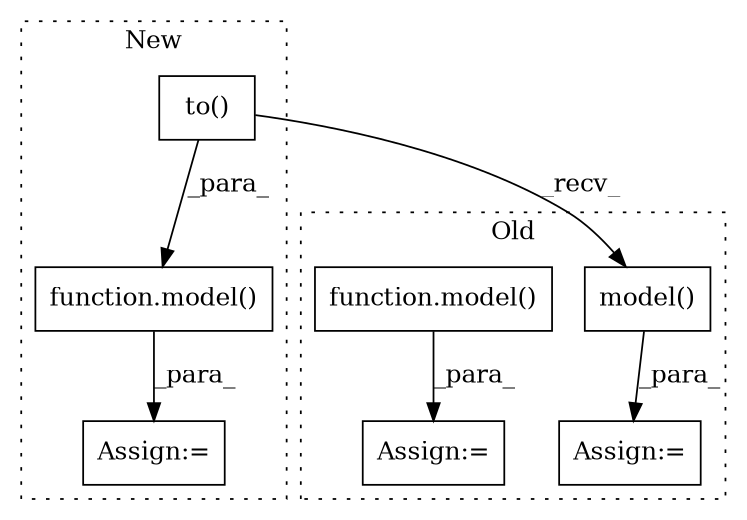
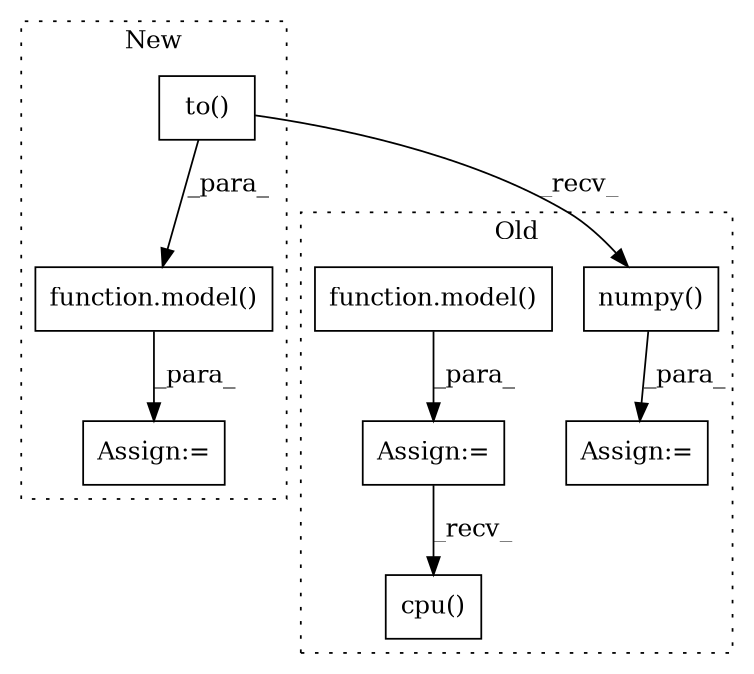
node "model()": label "model()" -> "numpy()"
node "cpu()": added
